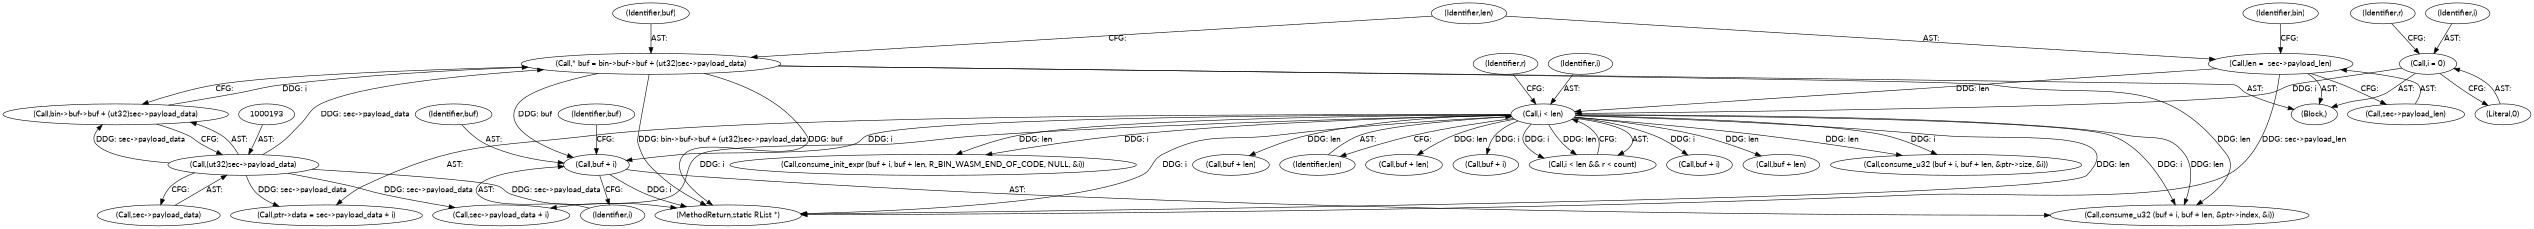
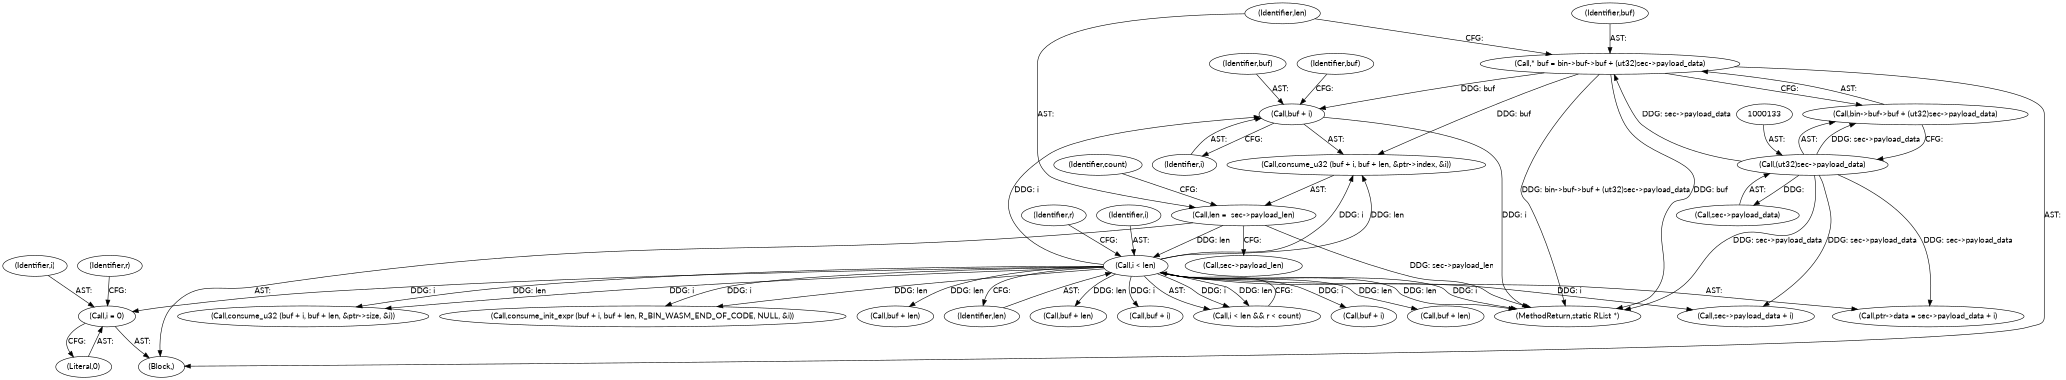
node "(Identifier,bin)": label "(Identifier,bin)" -> "(Identifier,count)"
edge "(Call,sec->payload_len)" -> "(Call,len =  sec->payload_len)": now "(Call,consume_u32 (buf + i, buf + len, &ptr->index, &i))" -> "(Call,len =  sec->payload_len)"
edge "(Call,bin->buf->buf + (ut32)sec->payload_data)" -> "(Call,* buf = bin->buf->buf + (ut32)sec->payload_data)": label "DDG: i" -> "AST: "
edge "(Call,i = 0)" -> "(Call,i < len)": reversed
node "1000193": label "1000193" -> "1000133"
edge "(Call,* buf = bin->buf->buf + (ut32)sec->payload_data)" -> "(Call,consume_u32 (buf + i, buf + len, &ptr->index, &i))": label "DDG: len" -> "DDG: buf"
edge "(Call,(ut32)sec->payload_data)" -> "(Call,sec->payload_data)": label "CFG: " -> "DDG: "
